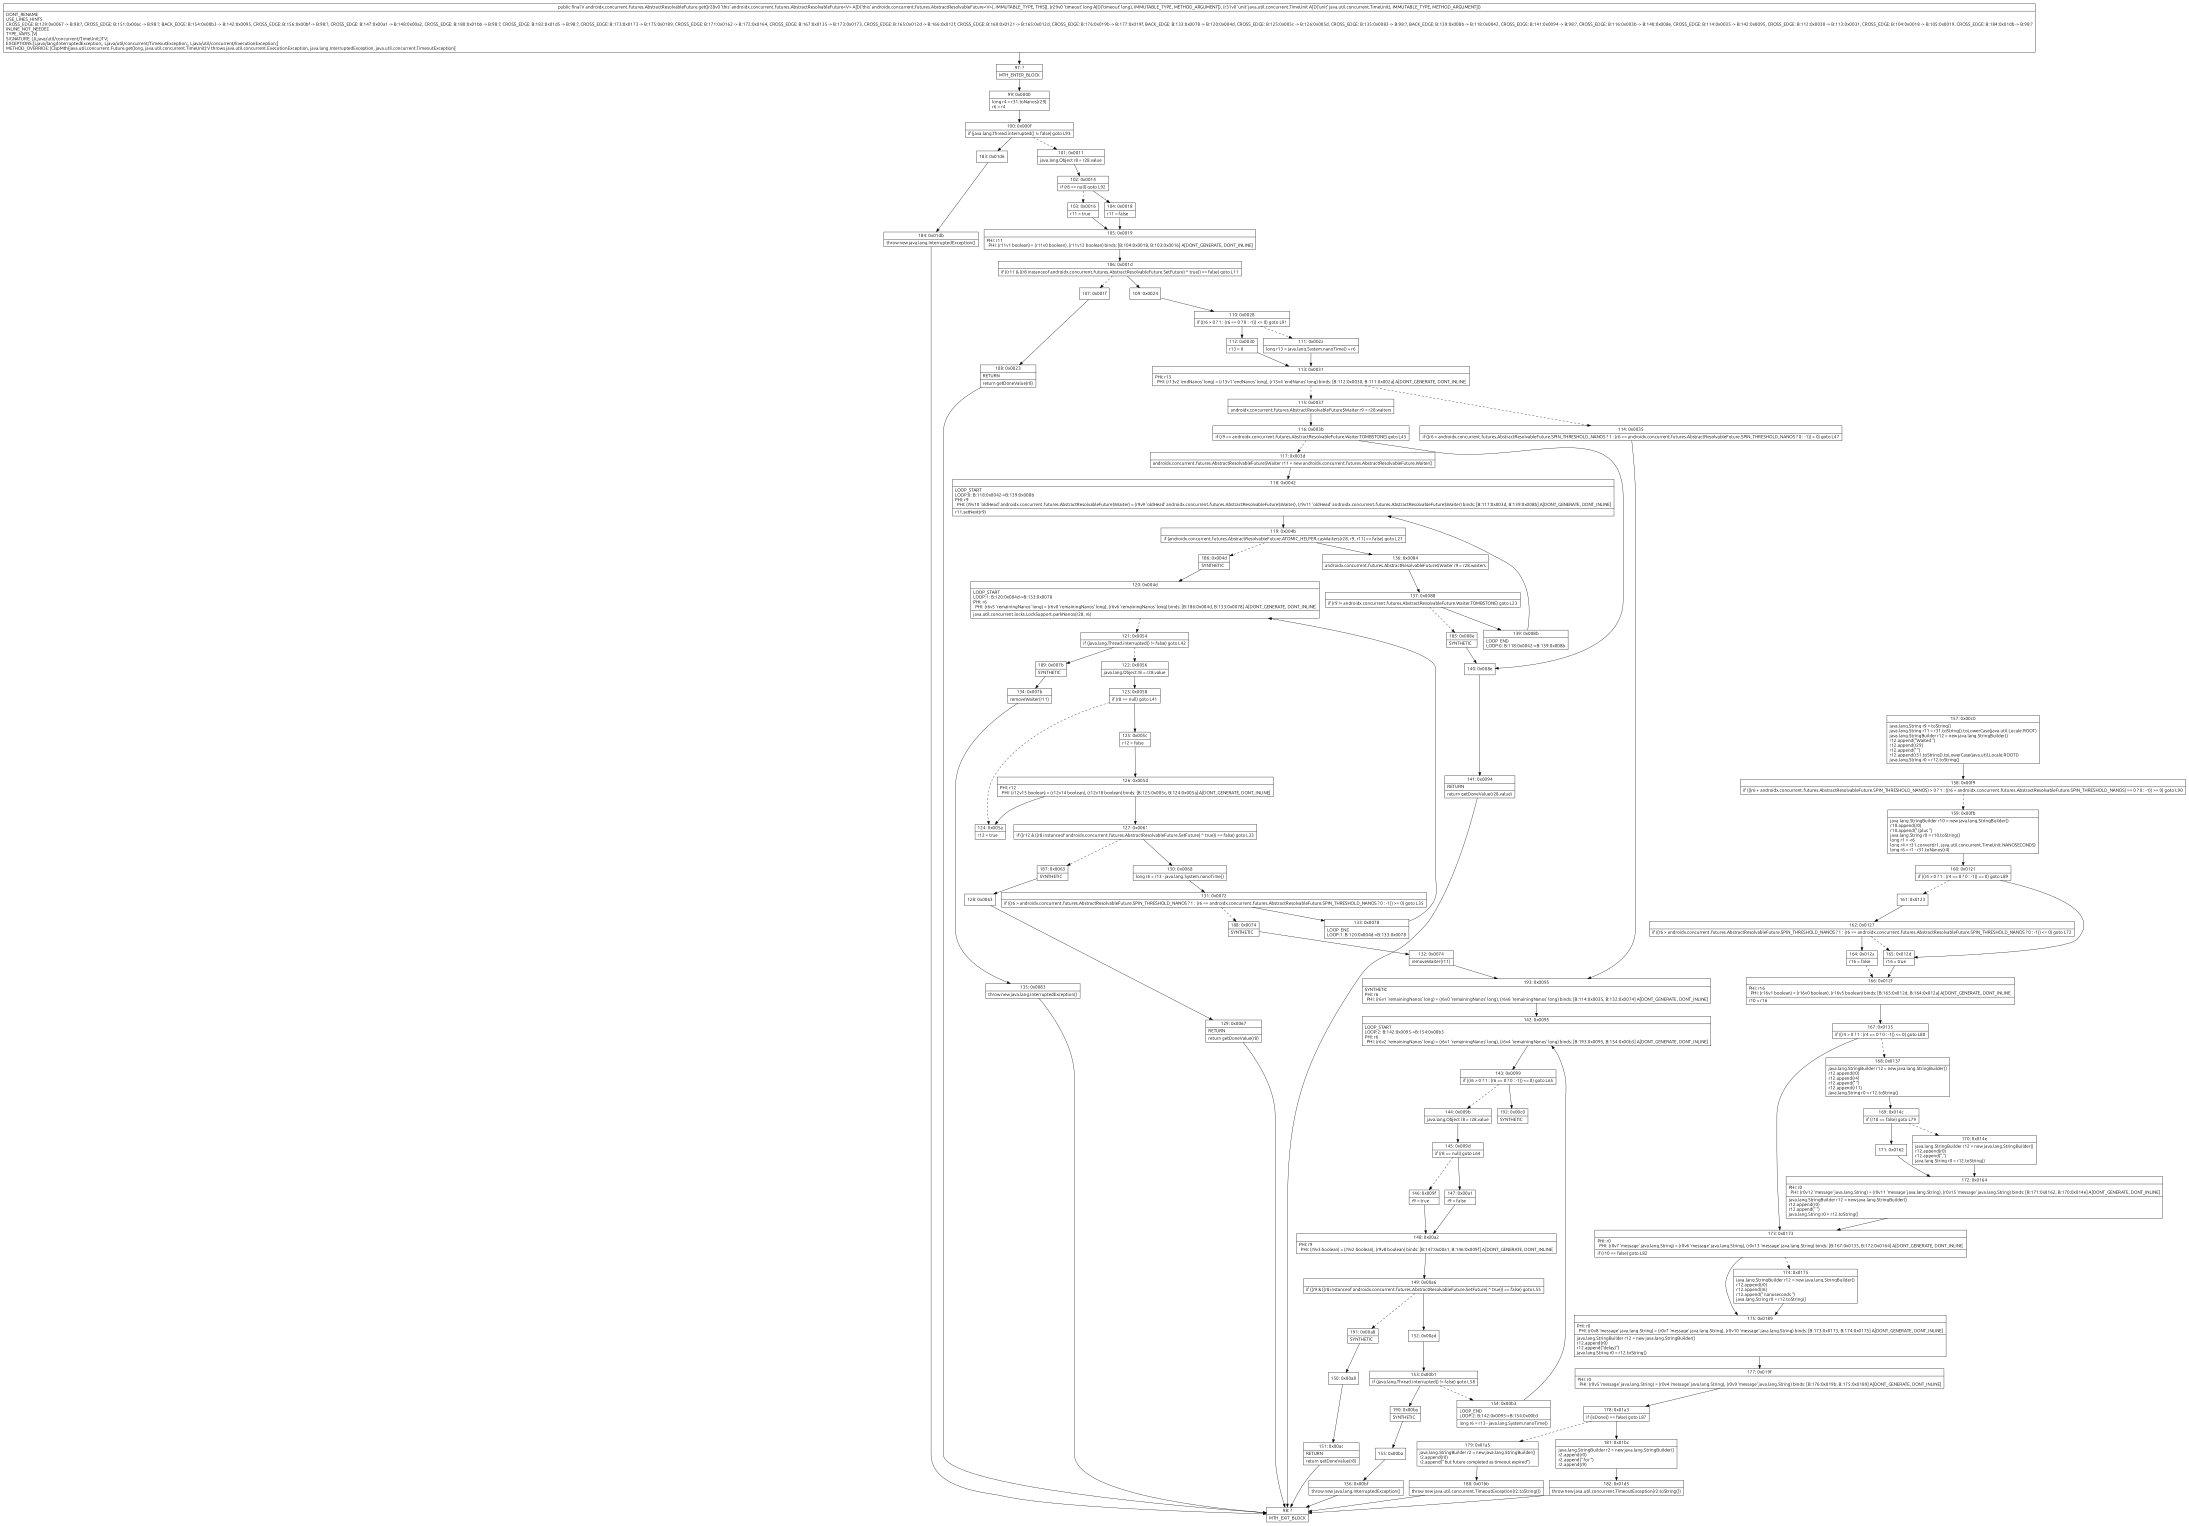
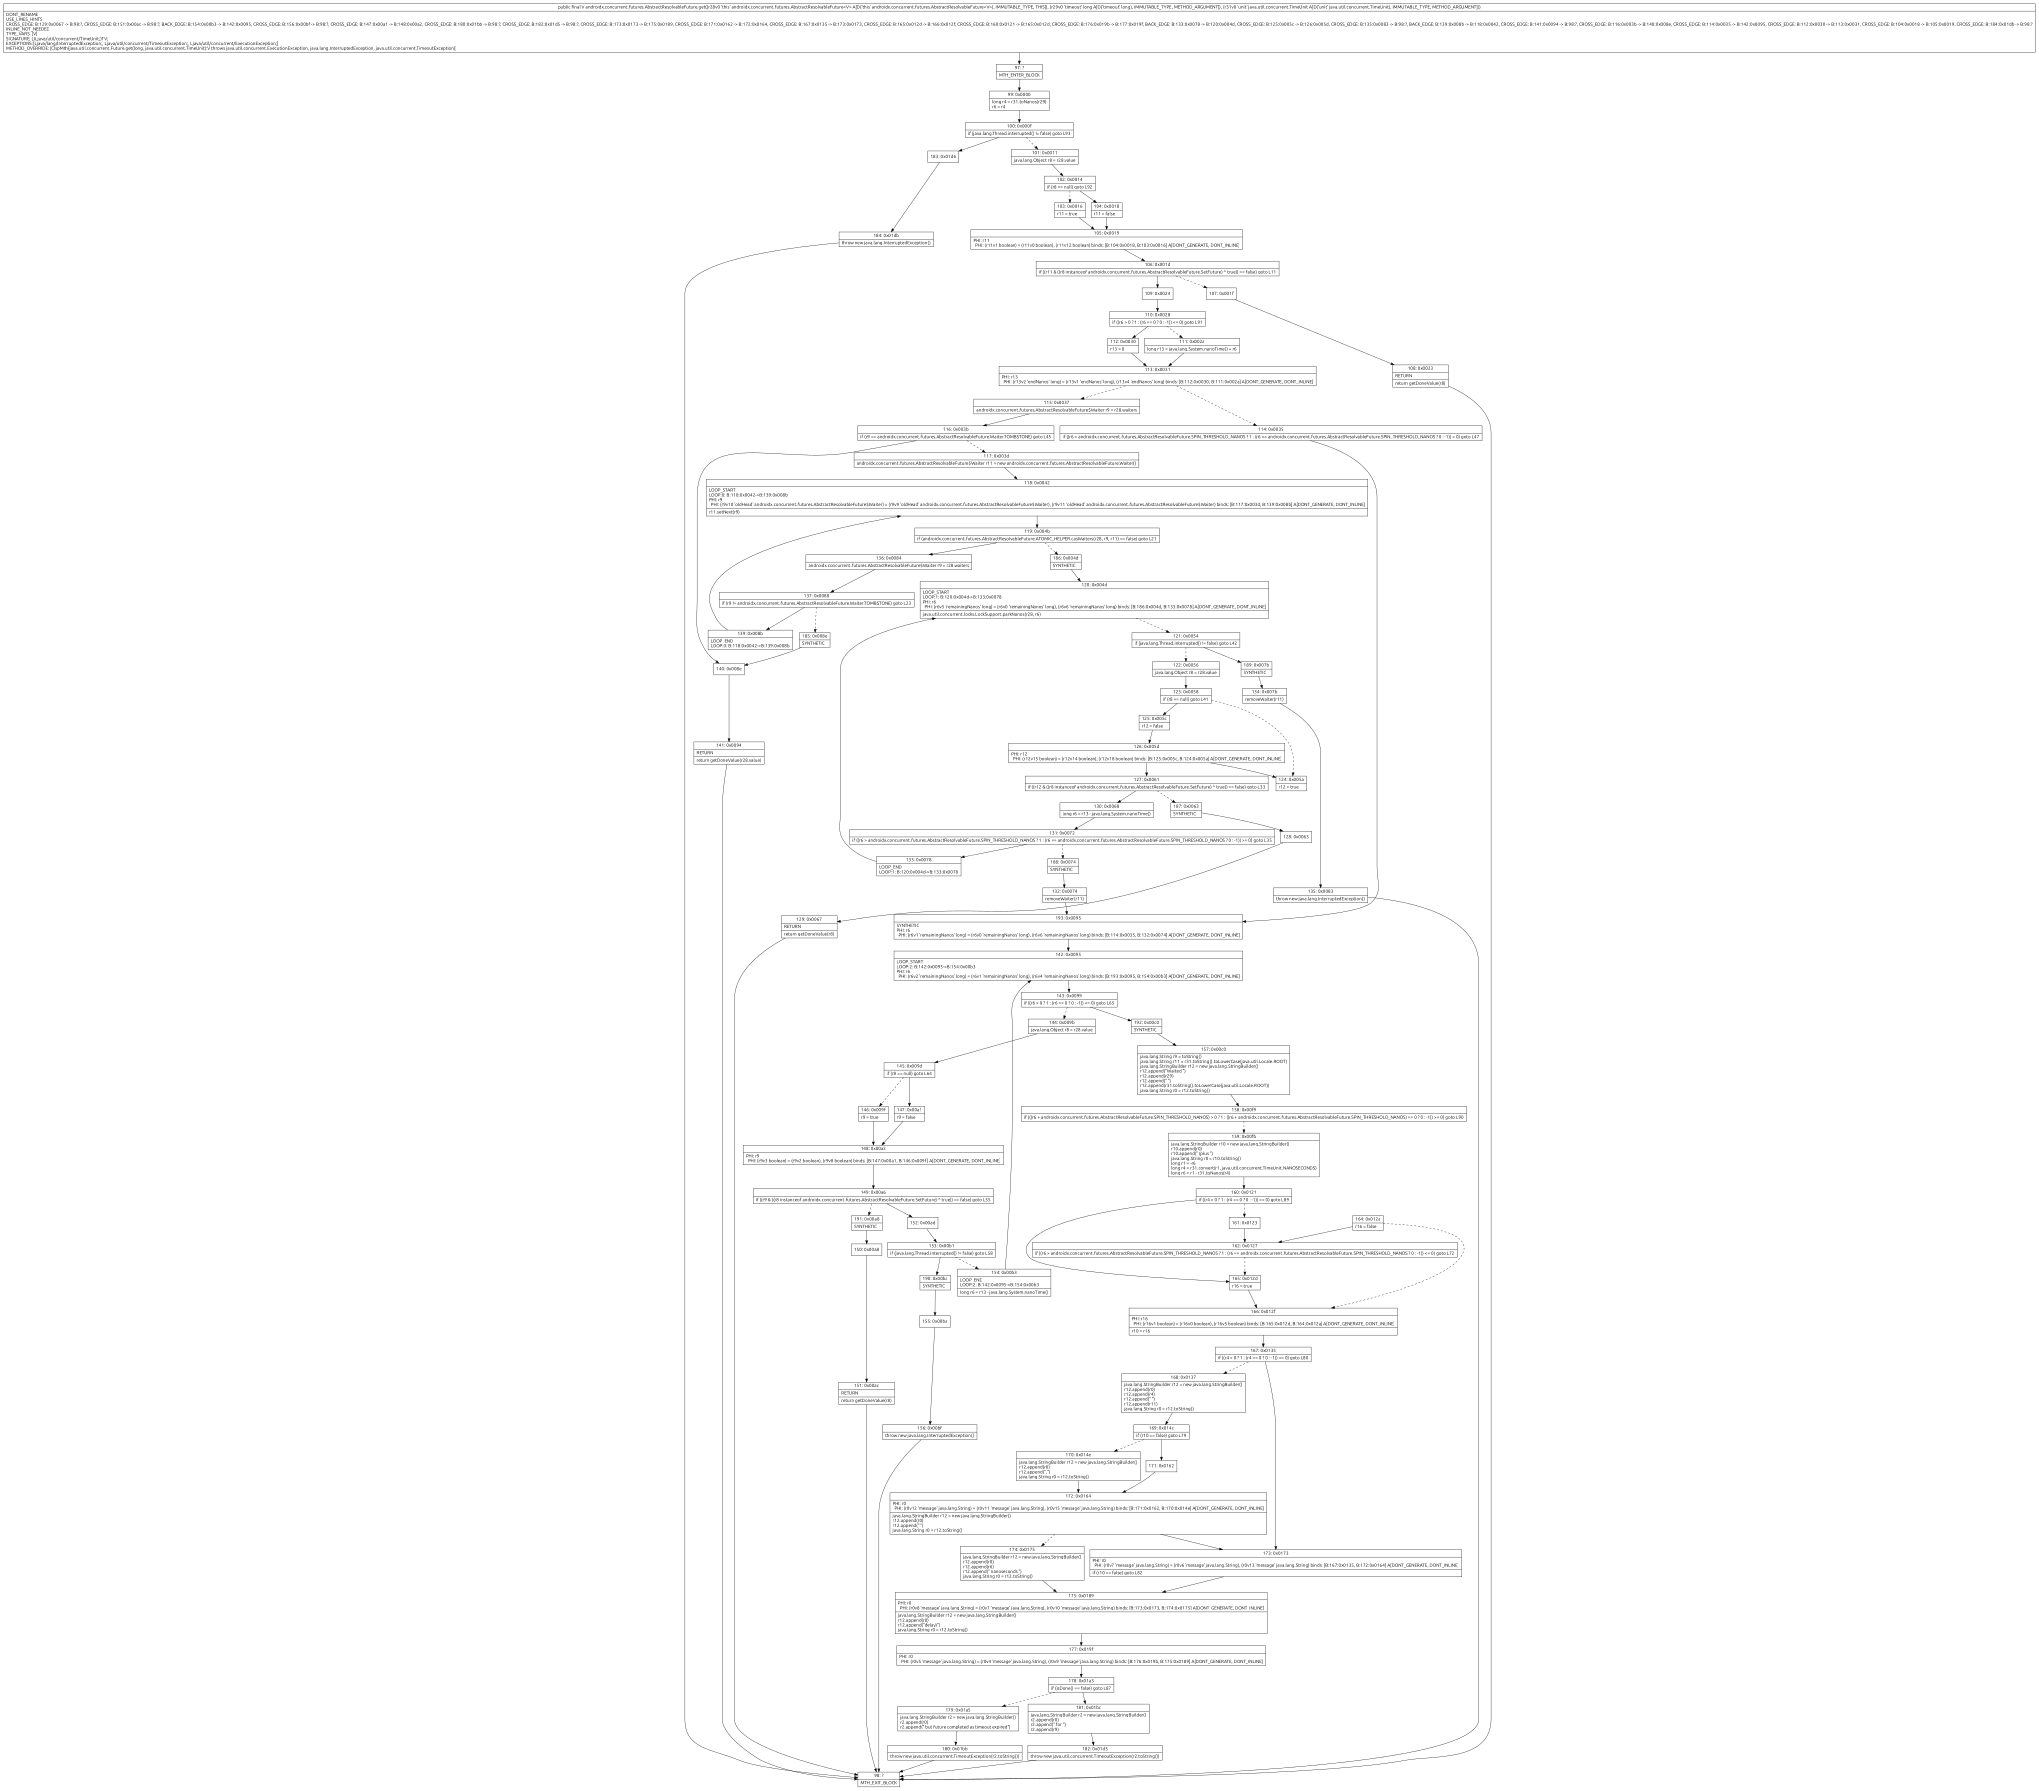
edge "162: 0x0127" -> "164: 0x012a": reversed
edge "192: 0x00c0" -> "157: 0x00c0": added
edge "173: 0x0173" -> "174: 0x0175": now "172: 0x0164" -> "174: 0x0175"
